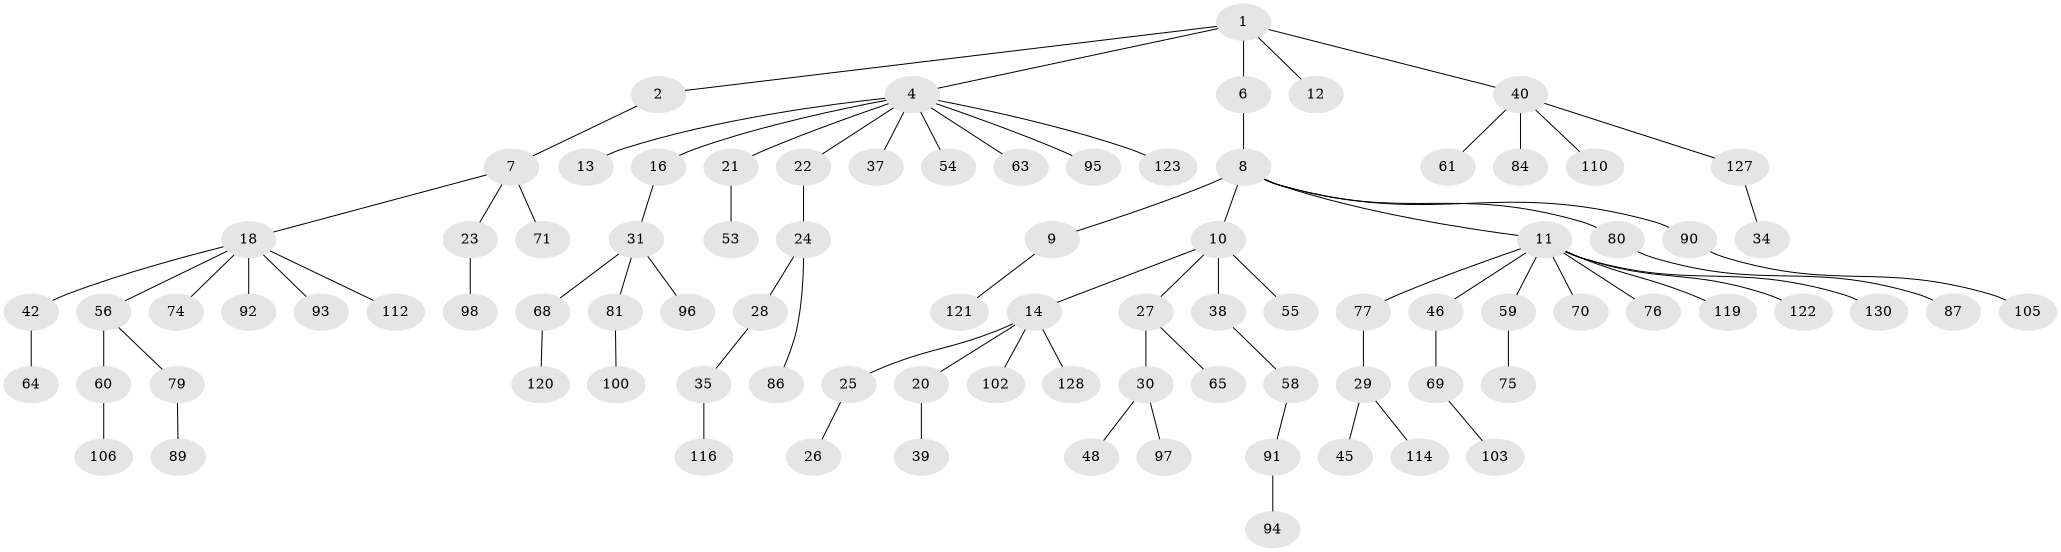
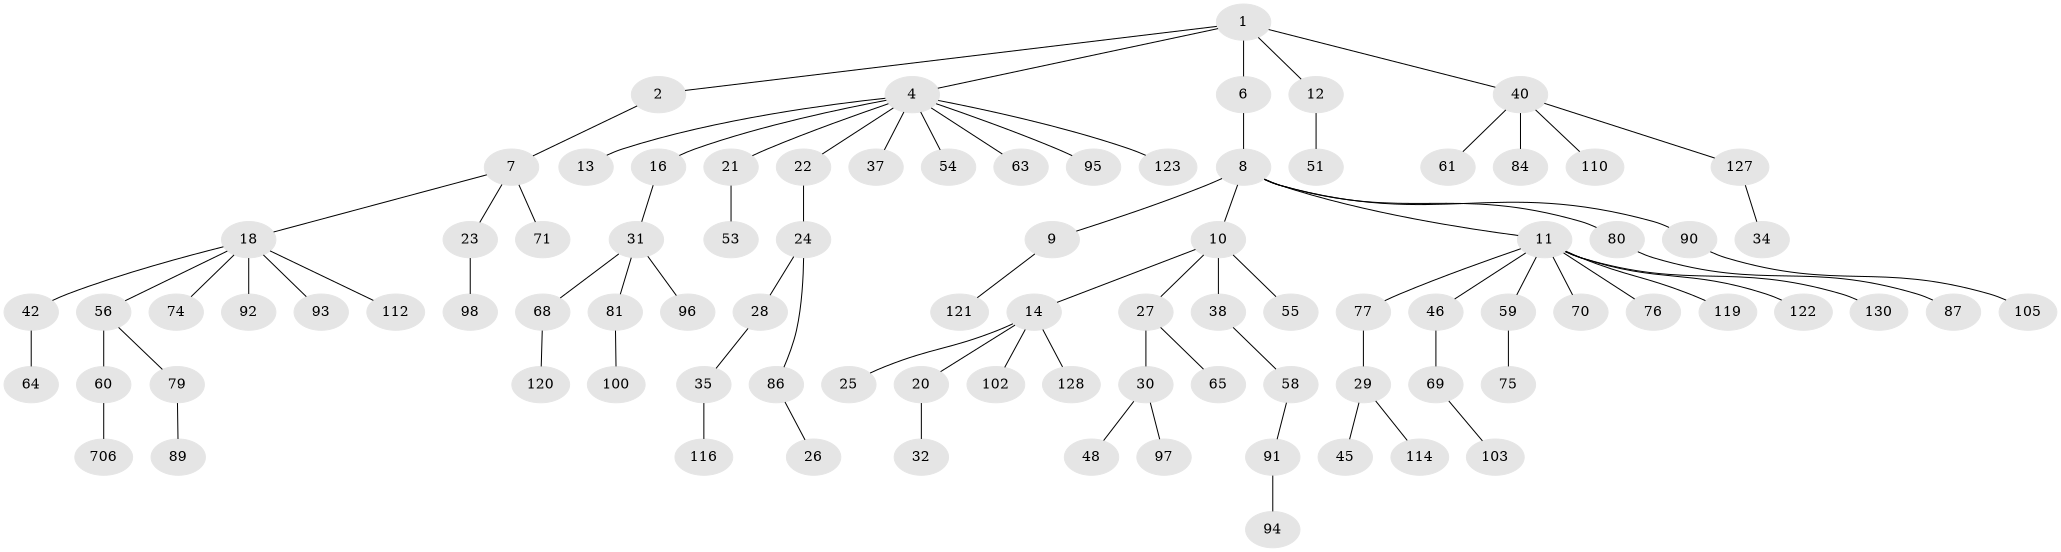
node "51": added
edge "25" -- "26": now "86" -- "26"
node "106": label "106" -> "706"
node "39": label "39" -> "32"
